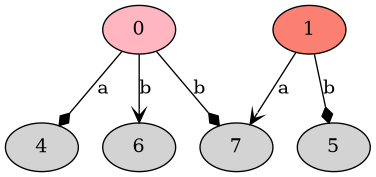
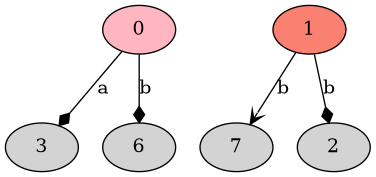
edge "0" -> "6": arrowhead vee -> diamond
edge "0" -> "7": removed, label "b"
edge "1" -> "7": label "a" -> "b"
node "4": label "4" -> "3"
node "5": label "5" -> "2"
